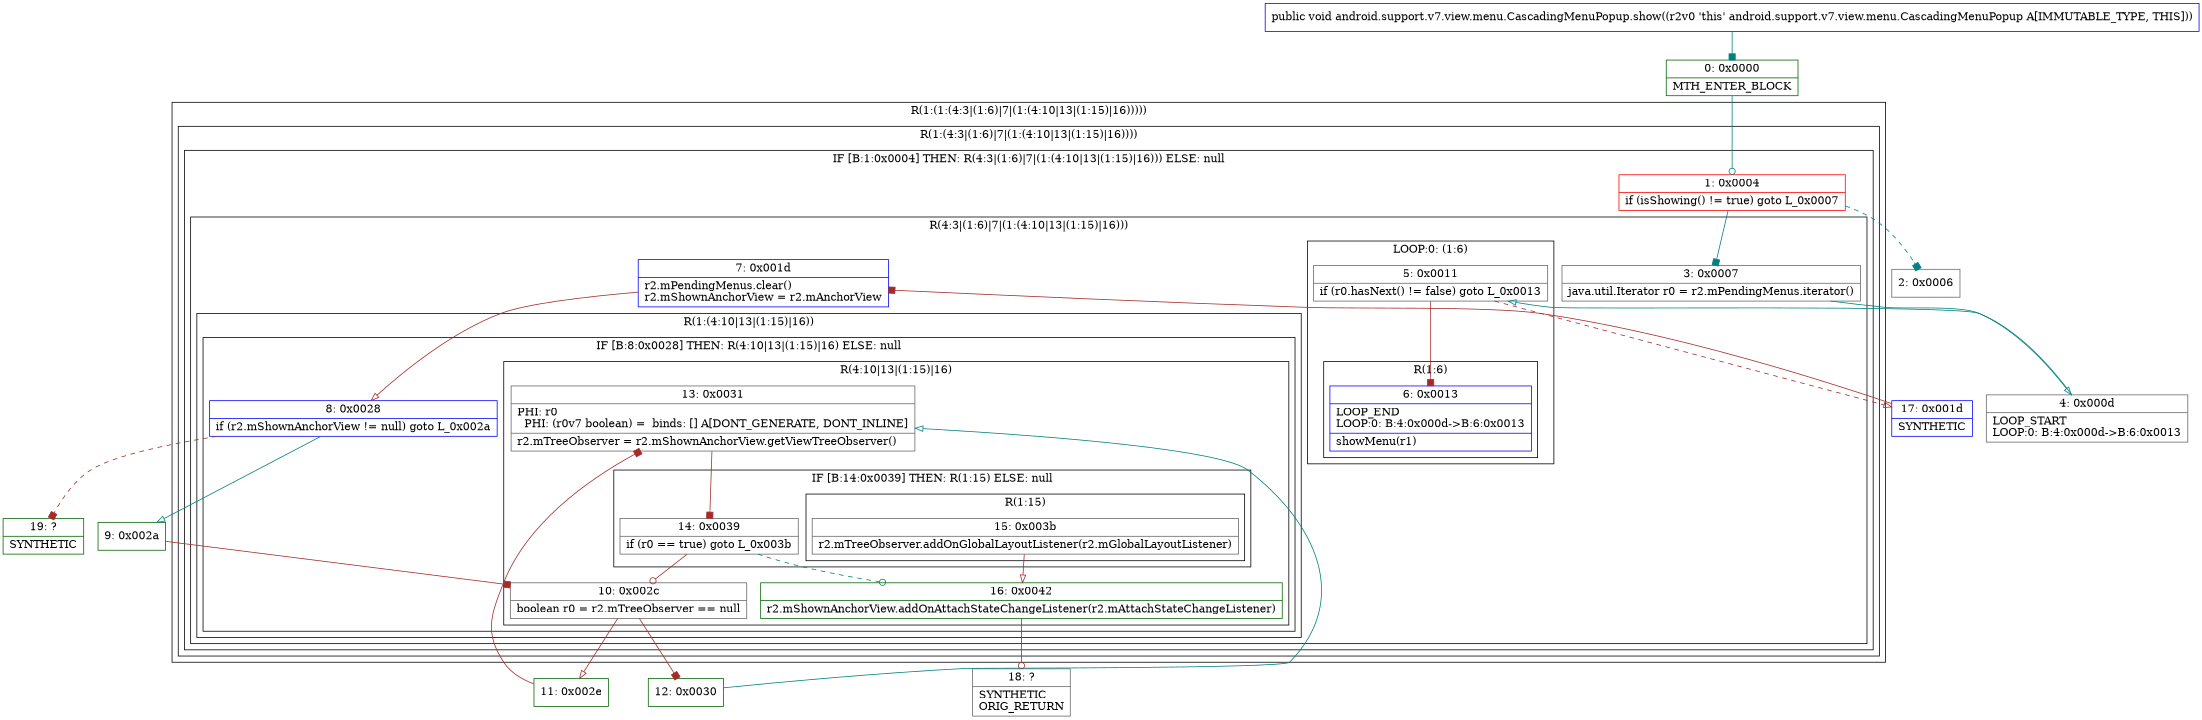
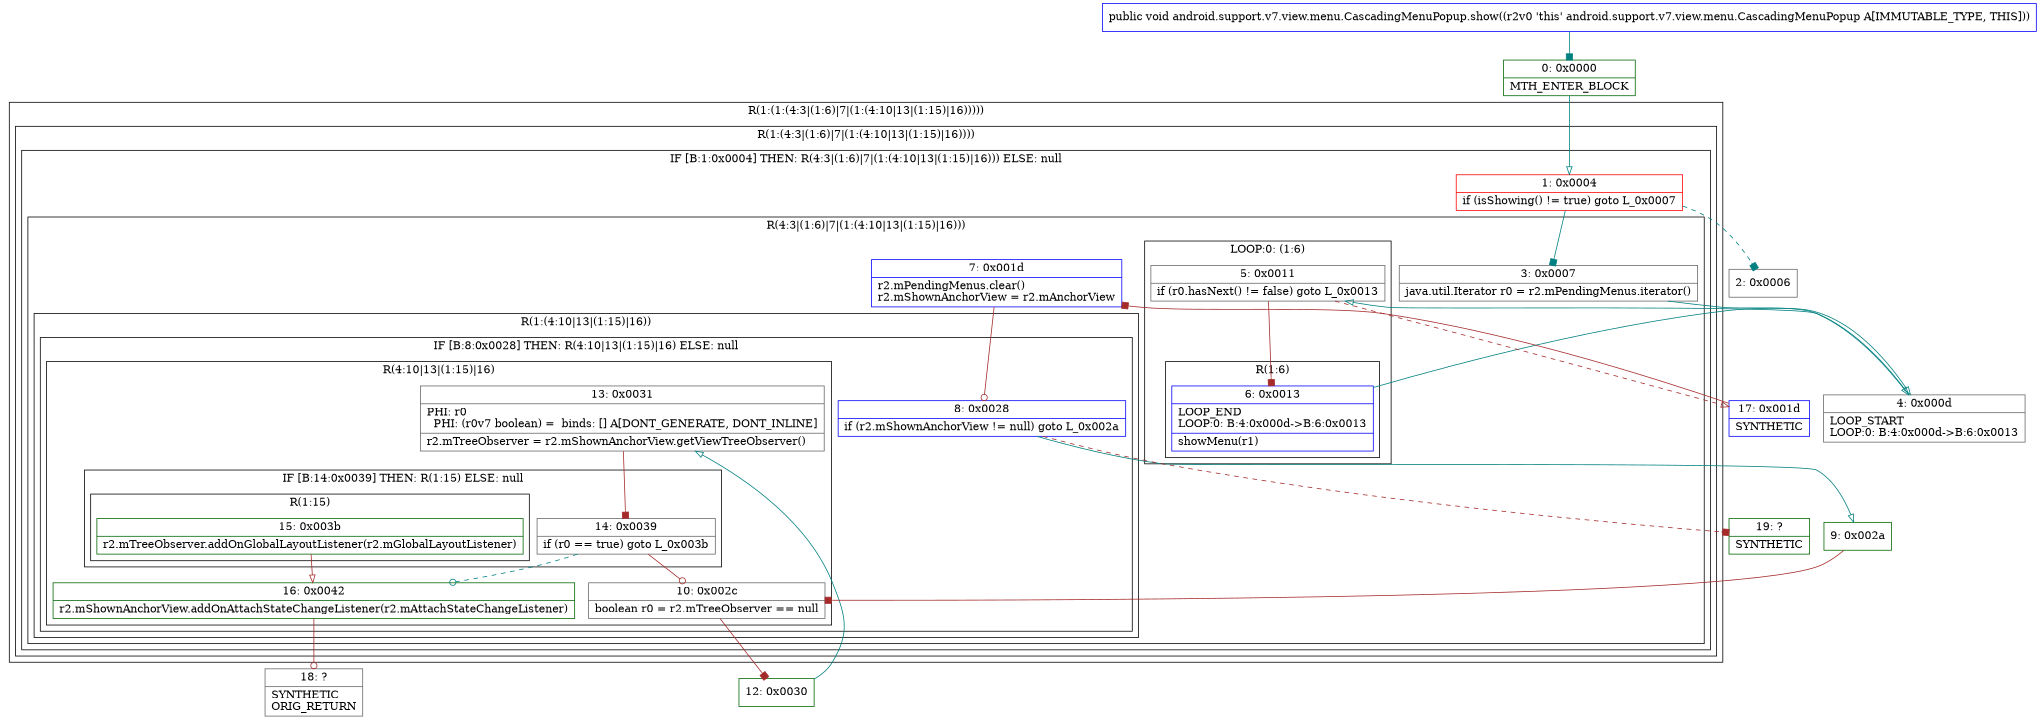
edge "0: 0x0000" -> "1: 0x0004": arrowhead odot -> onormal
edge "7: 0x001d" -> "8: 0x0028": arrowhead onormal -> odot
edge "6: 0x0013" -> "4: 0x000d": added
node "15: 0x003b": color gray40 -> darkgreen
node "11: 0x002e": removed
